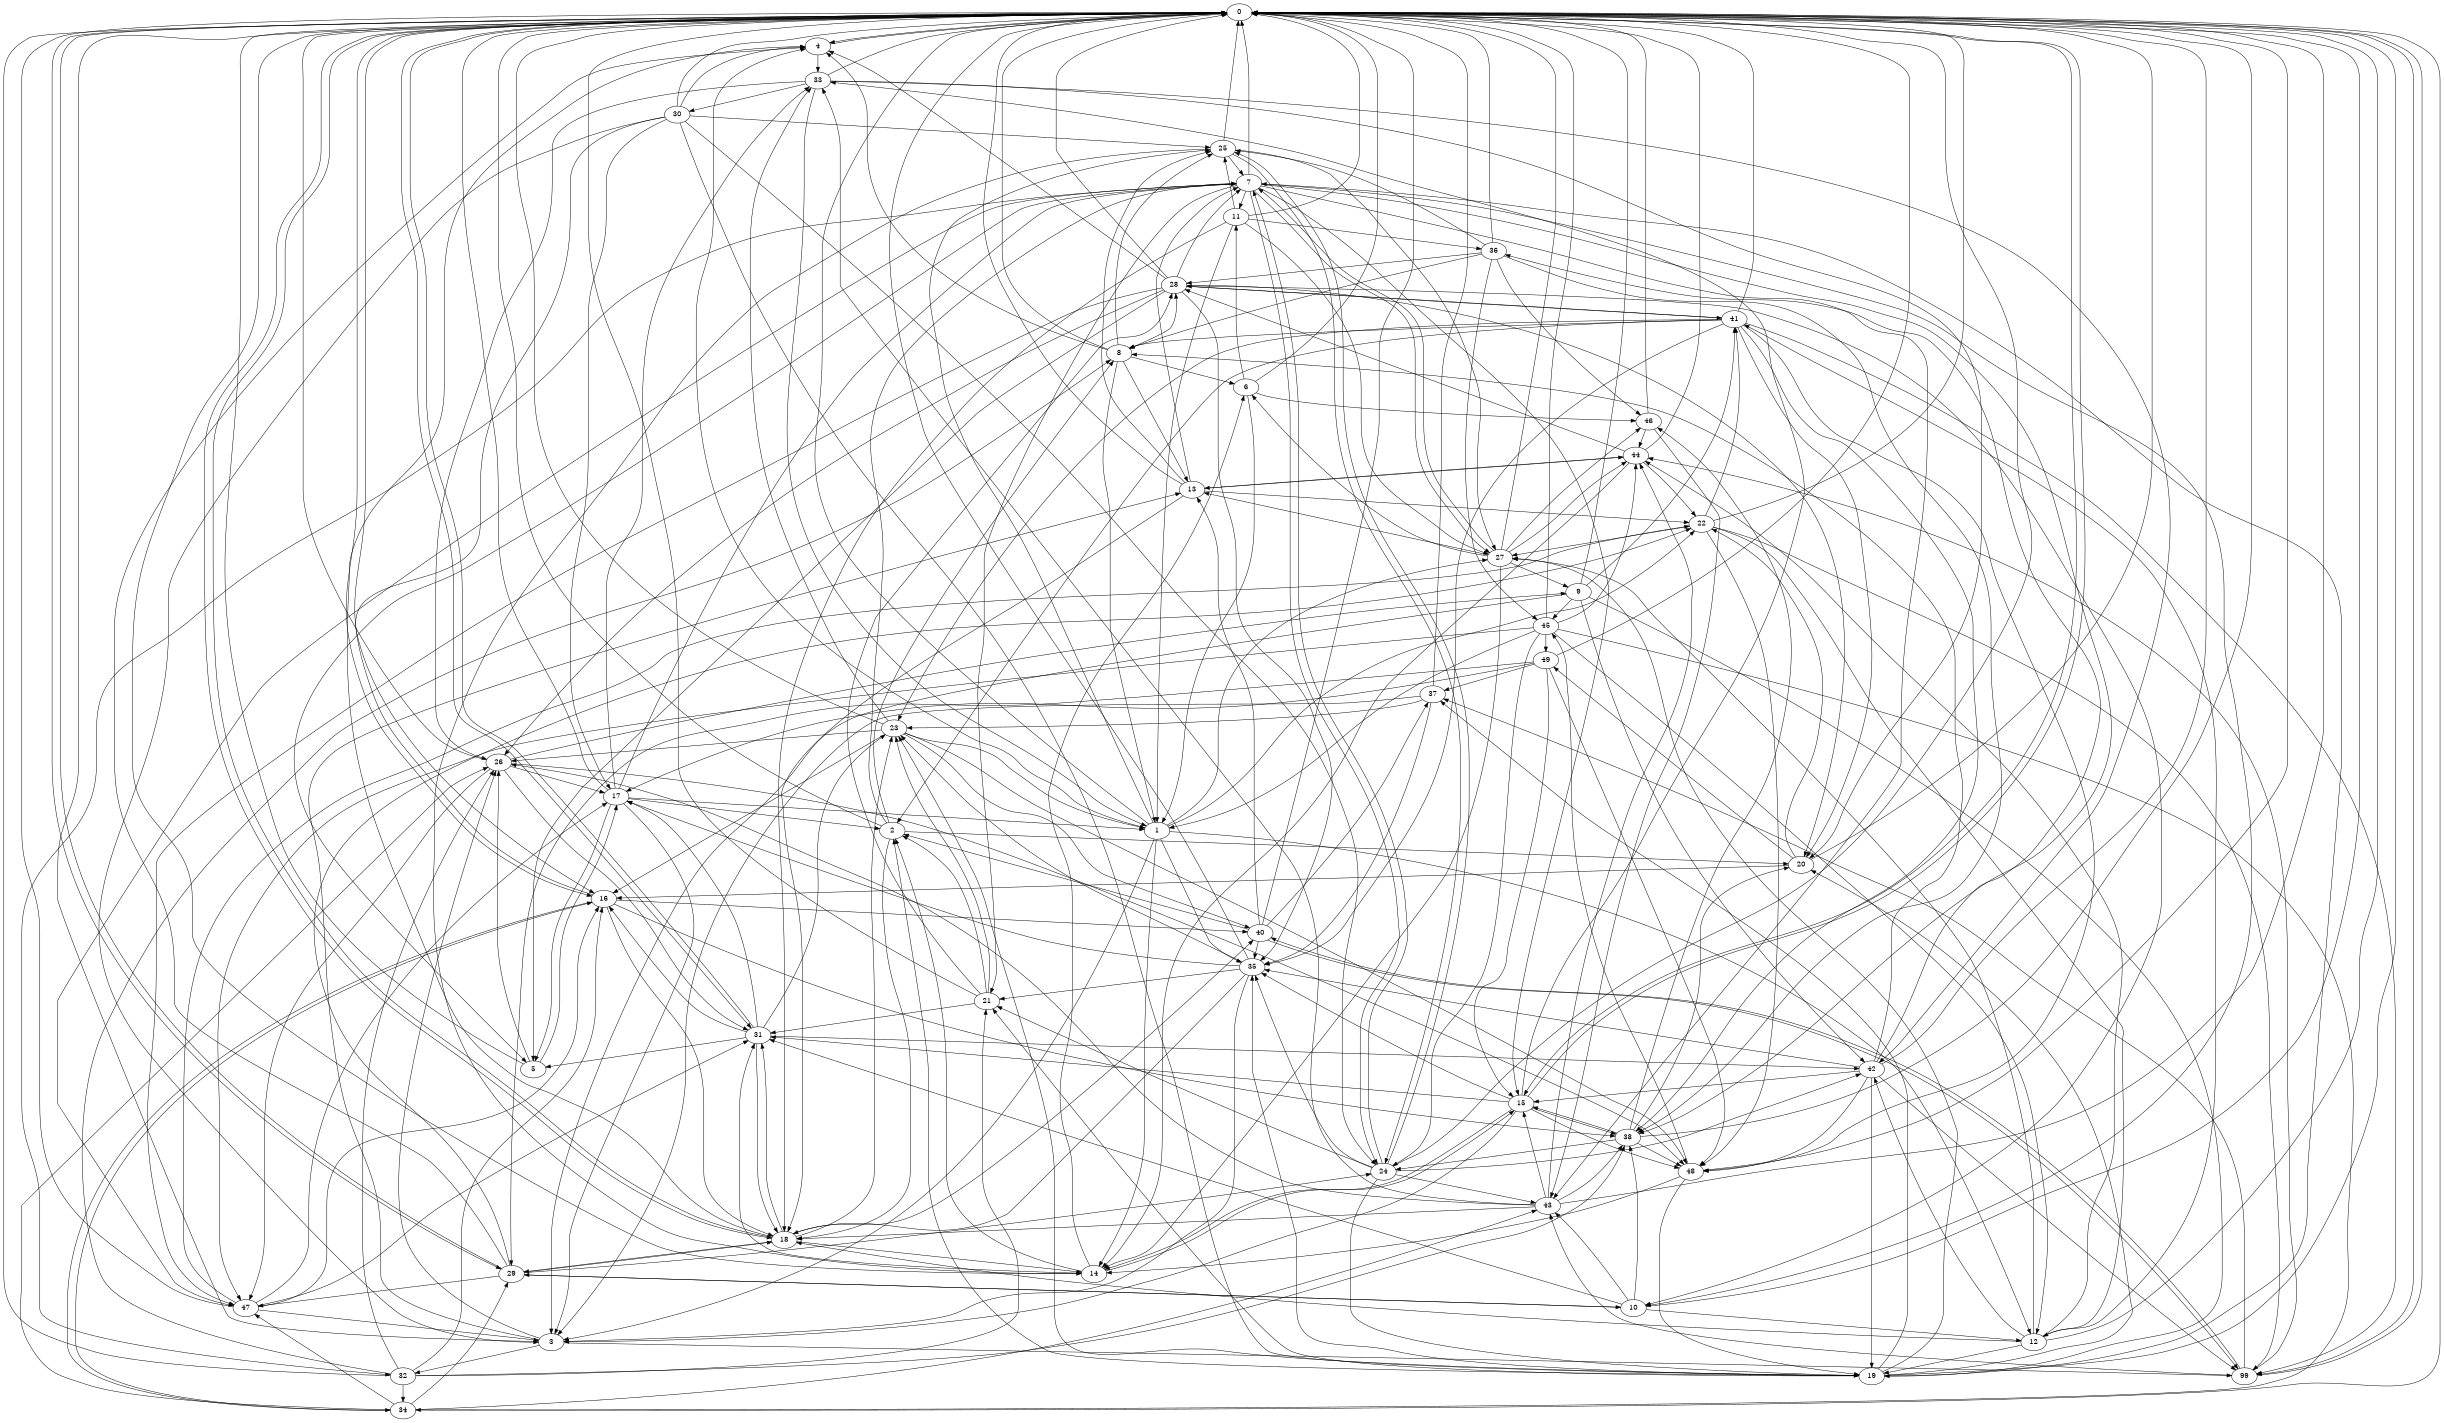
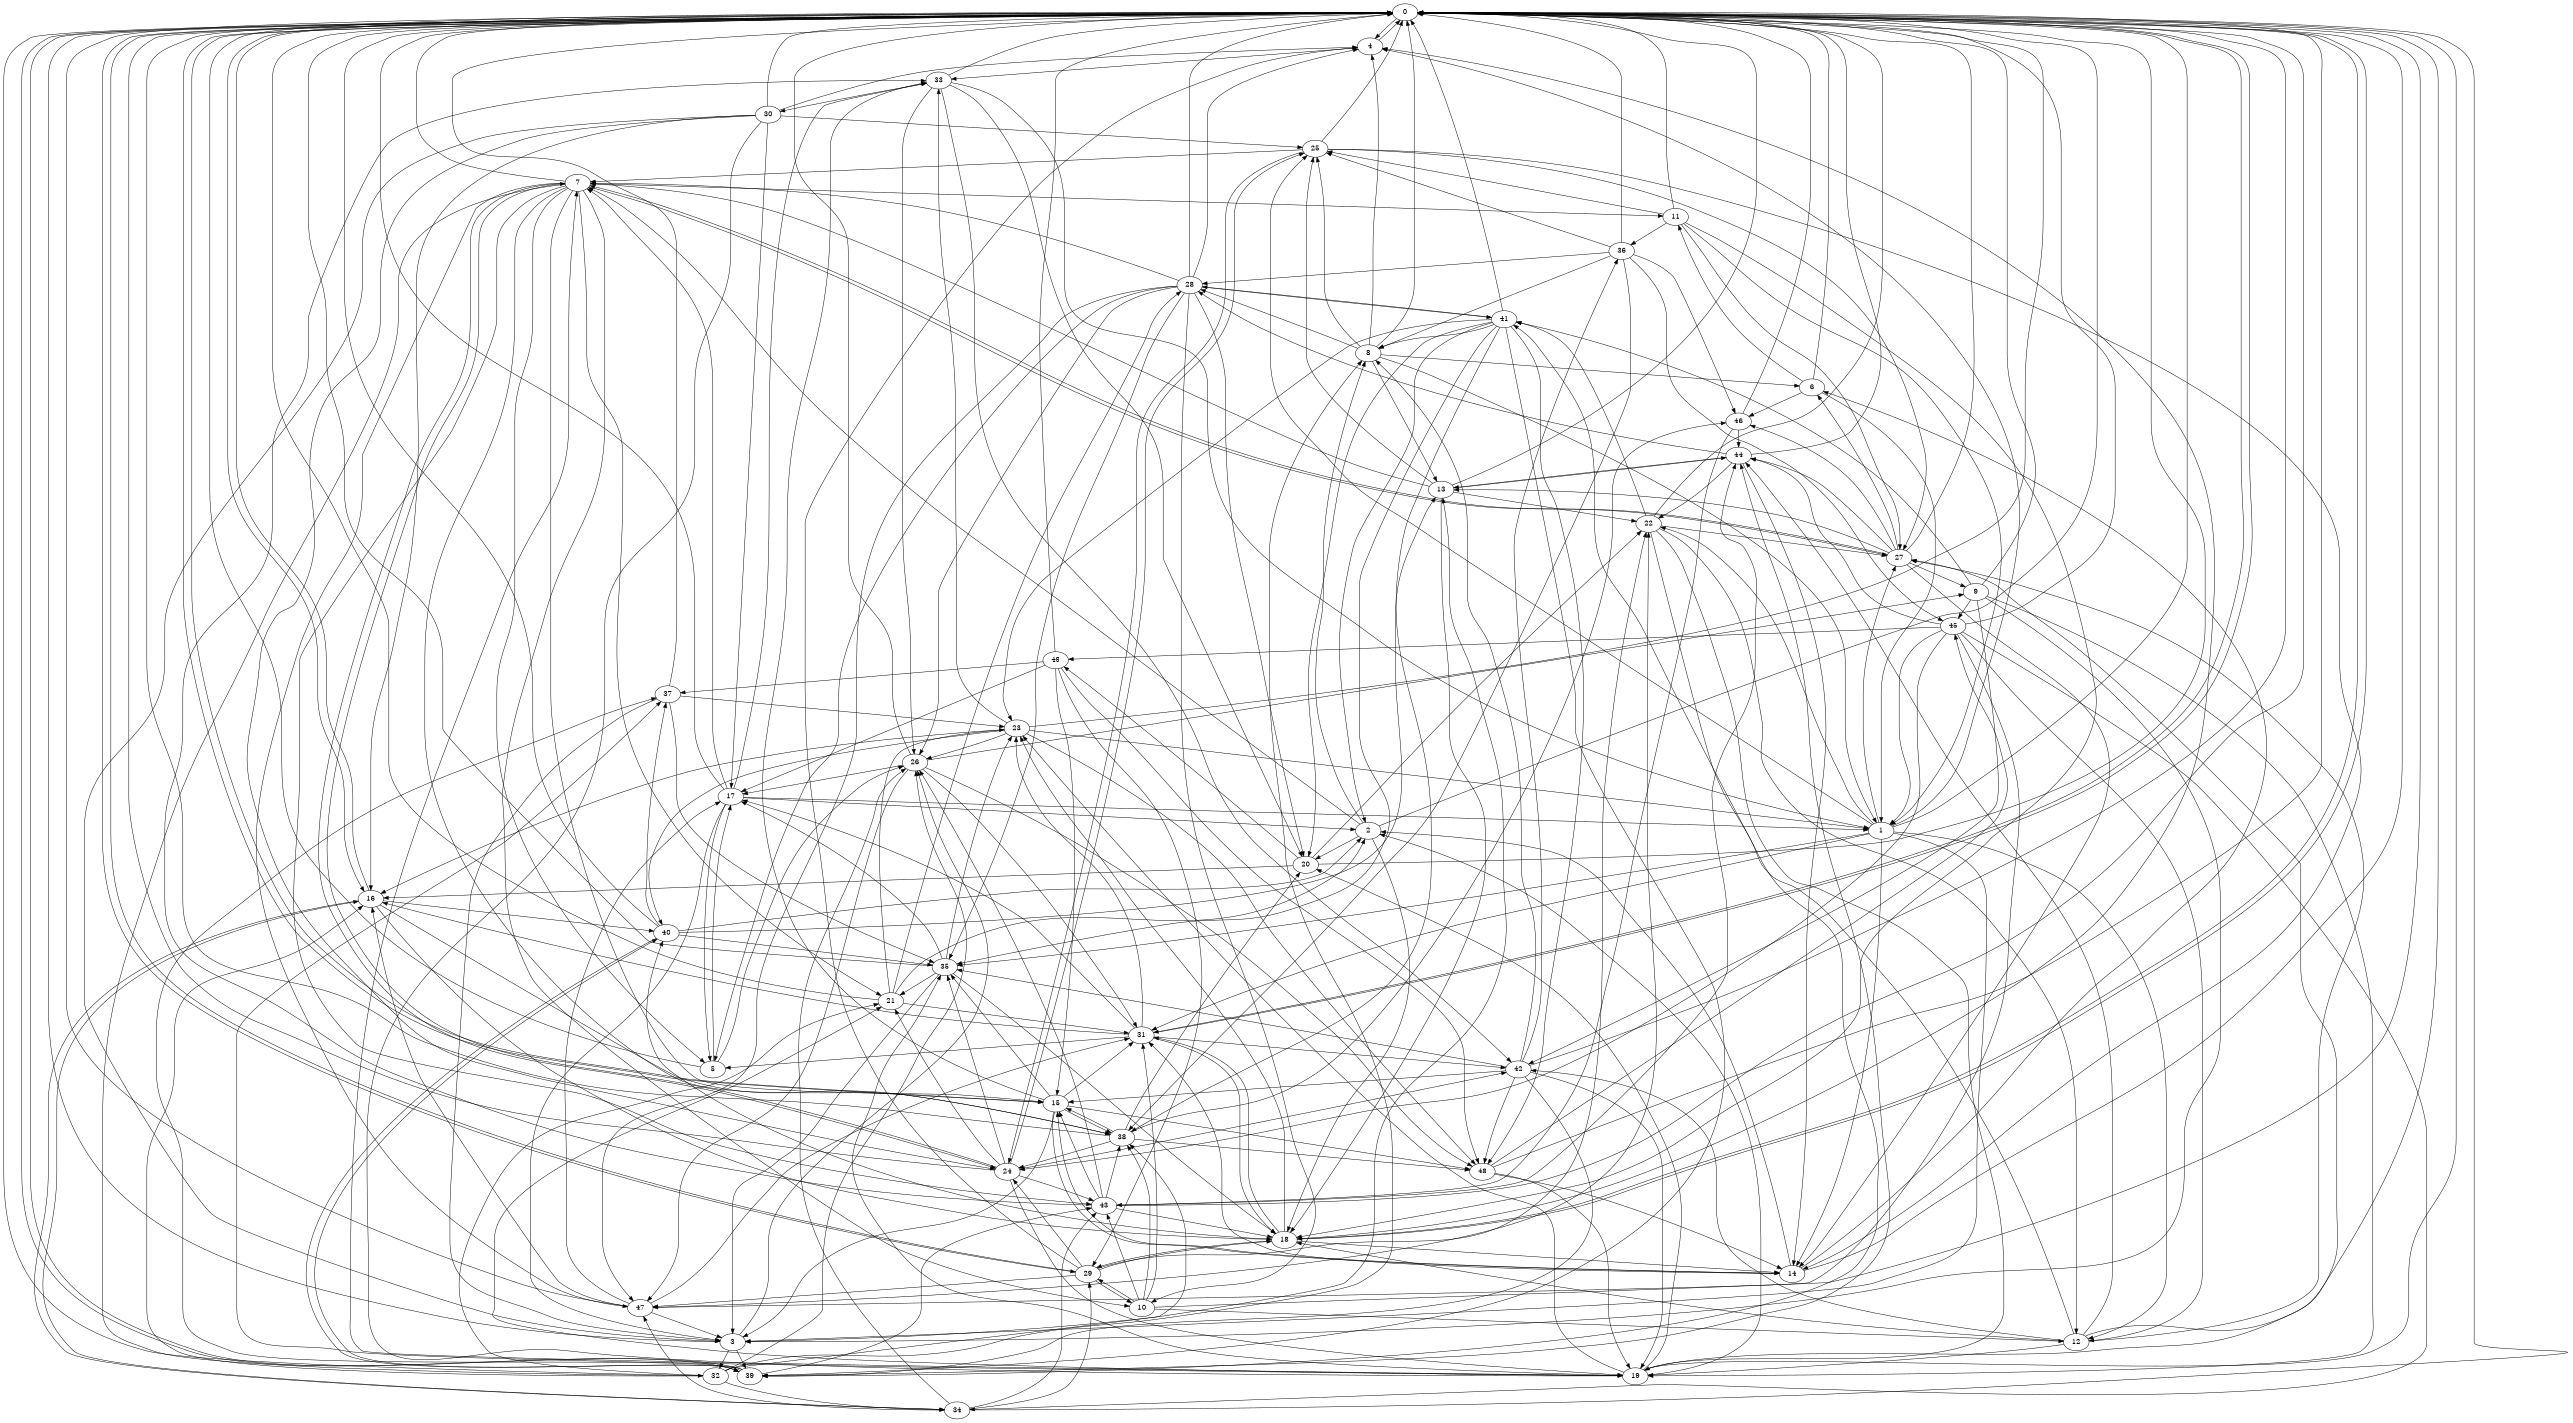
edge "22" -> "48": now "22" -> "19"
edge "1" -> "31": added
node "99": label "99" -> "39"
